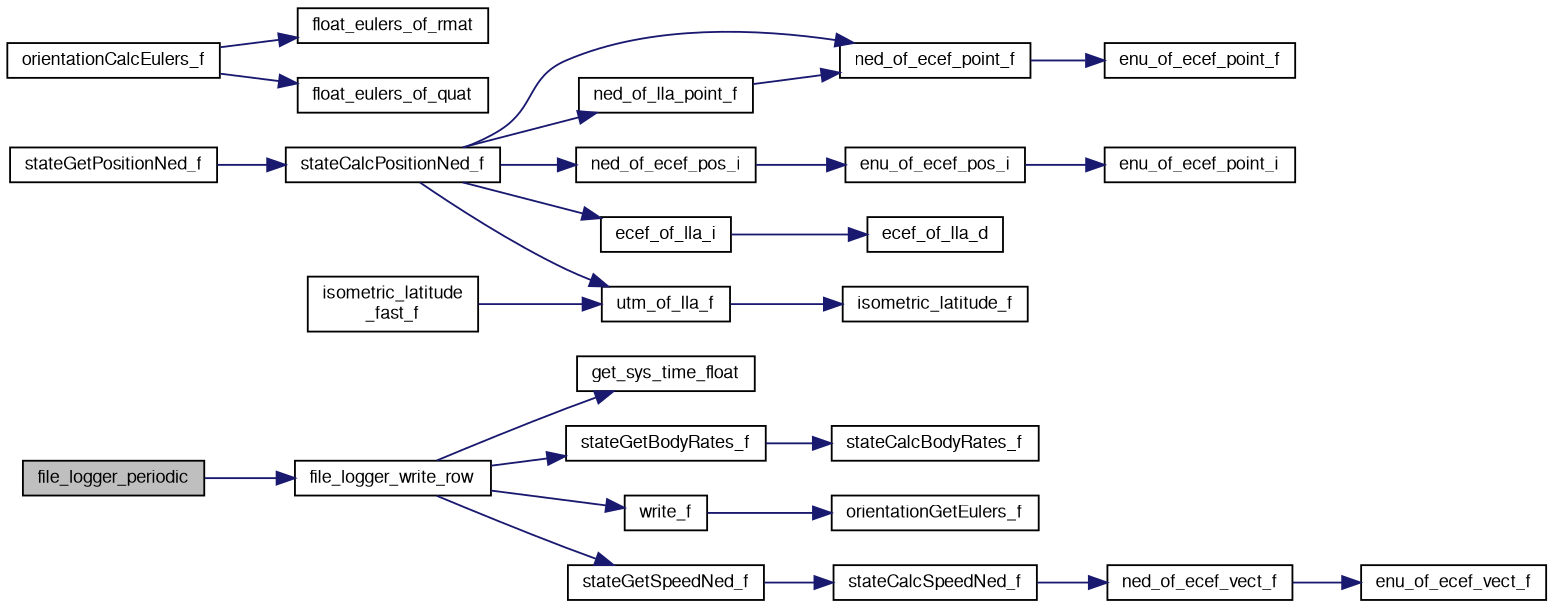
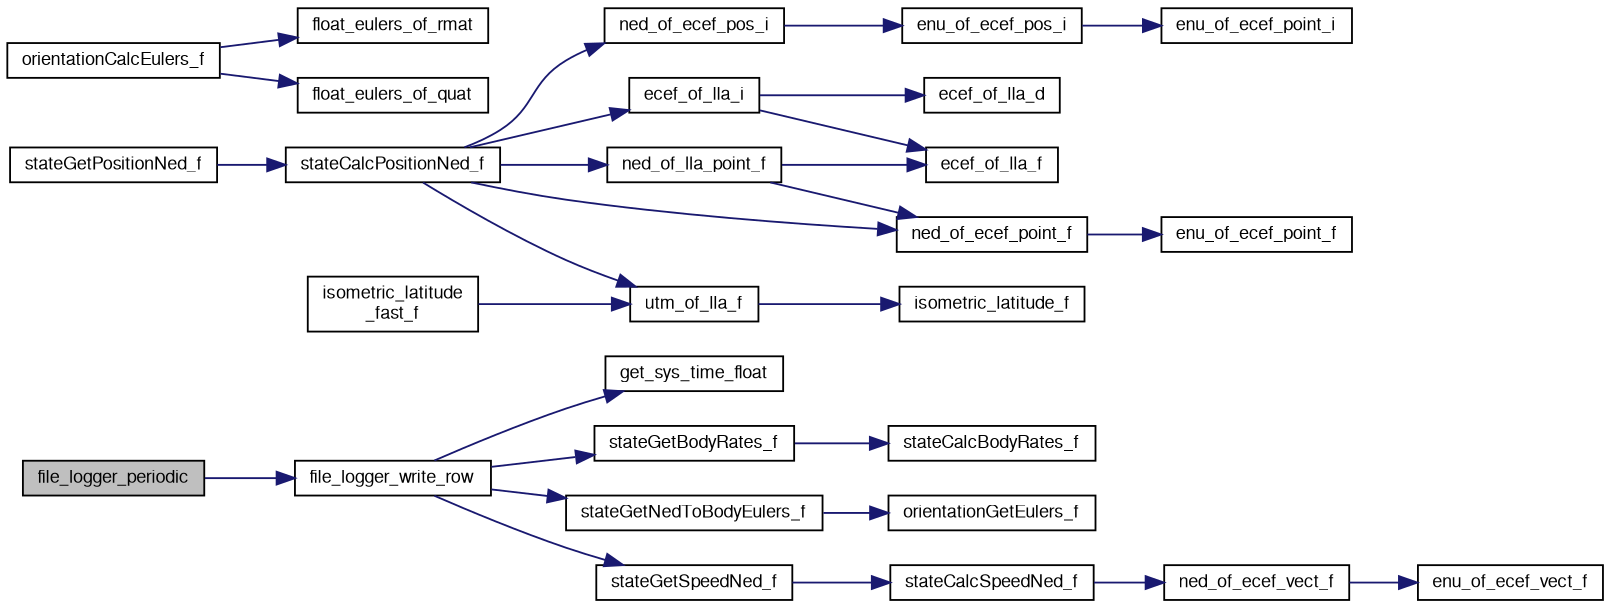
node "ecef_of_lla_f": added
node "write_f": label "write_f" -> "stateGetNedToBodyEulers_f"
